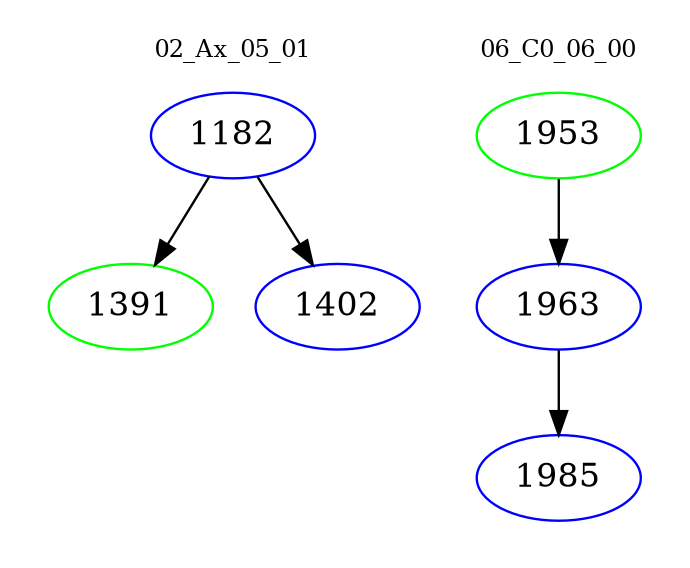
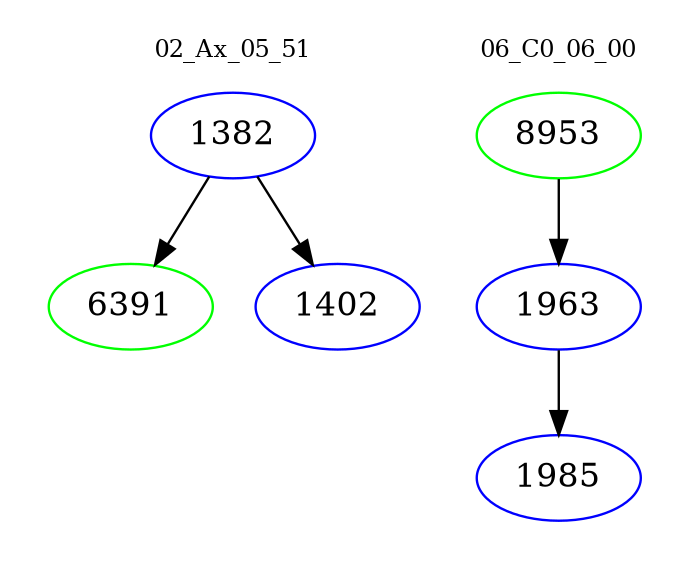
cluster "02_Ax_05_01": label "02_Ax_05_01" -> "02_Ax_05_51"
node "1182": label "1182" -> "1382"
node "1953": label "1953" -> "8953"
node "1391": label "1391" -> "6391"
